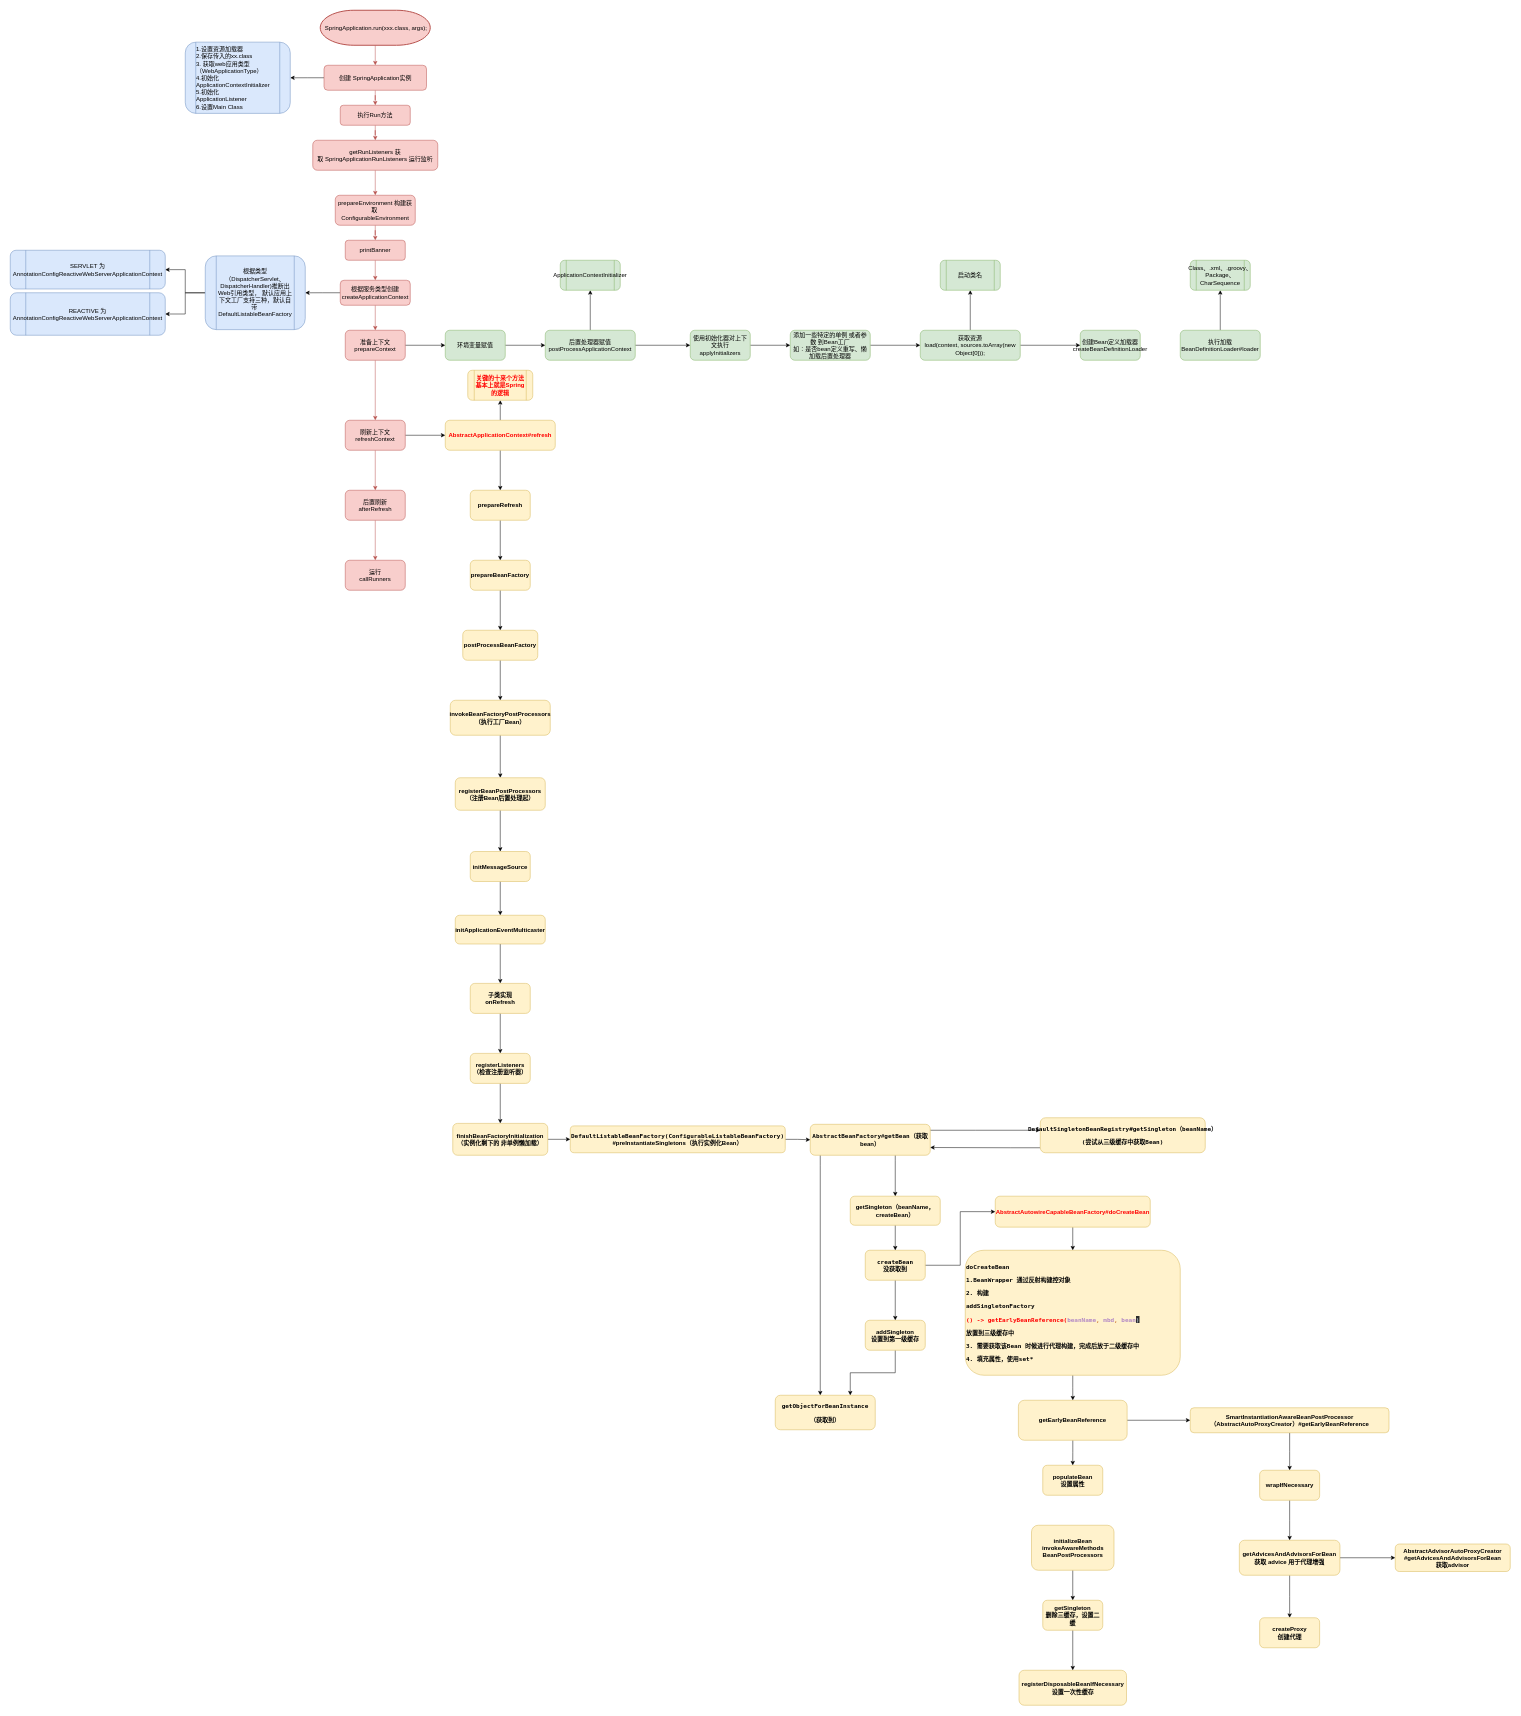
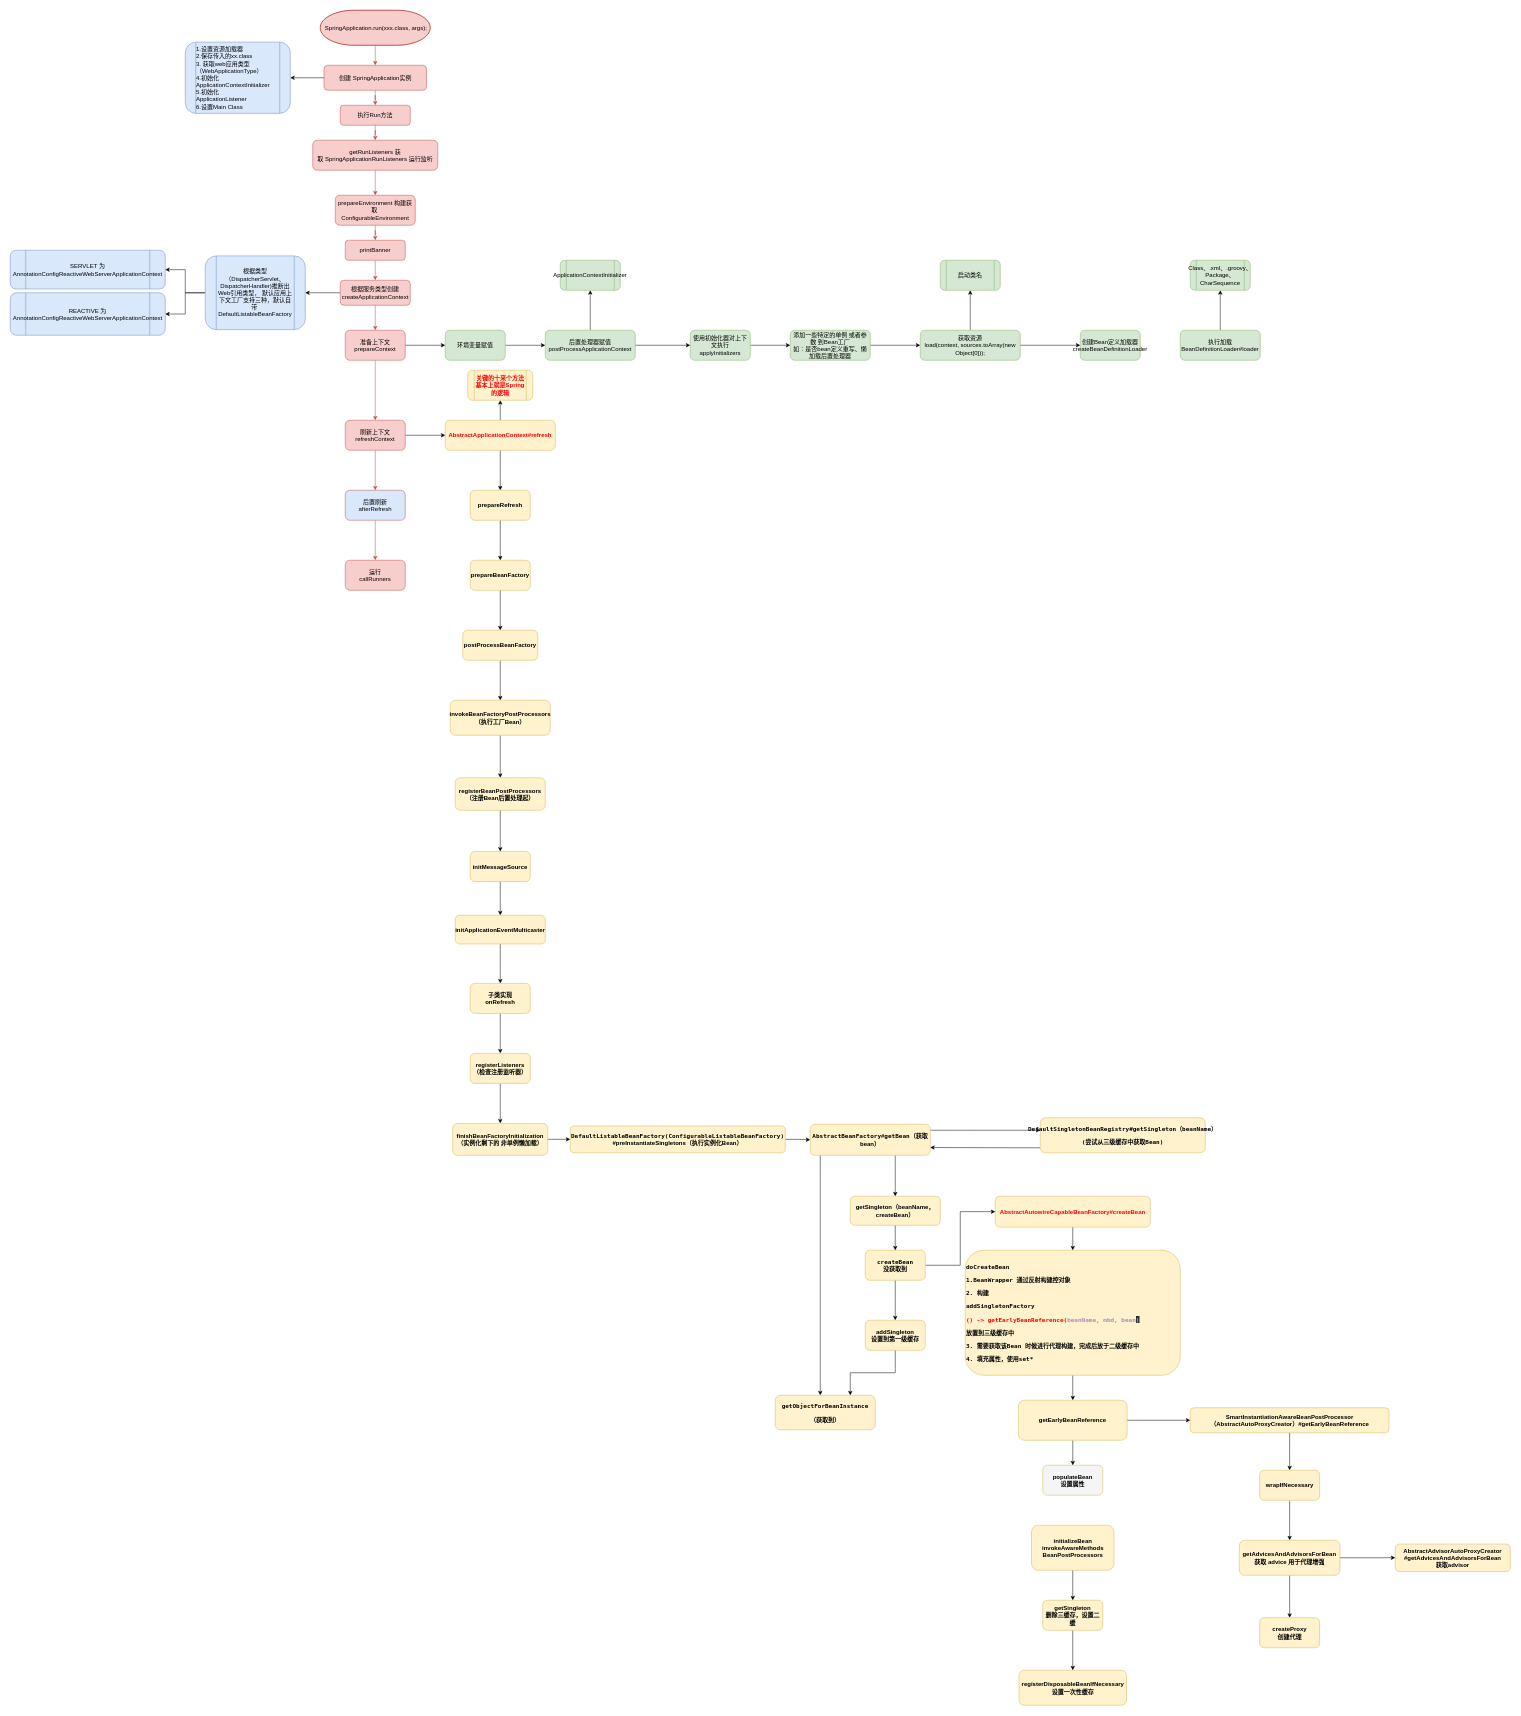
node "后置刷新 afterRefresh": fillcolor #f8cecc -> #dae8fc
node "AbstractAutowireCapableBeanFactory#doCreateBean": label "AbstractAutowireCapableBeanFactory#doCreateBean" -> "AbstractAutowireCapableBeanFactory#createBean"
node "populateBean 设置属性": fillcolor #fff2cc -> #f5f5f5
